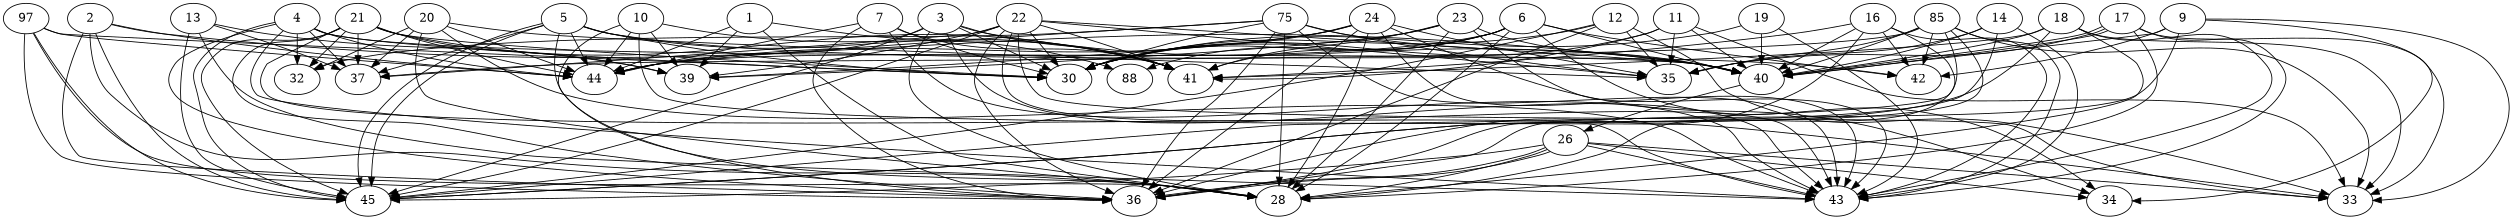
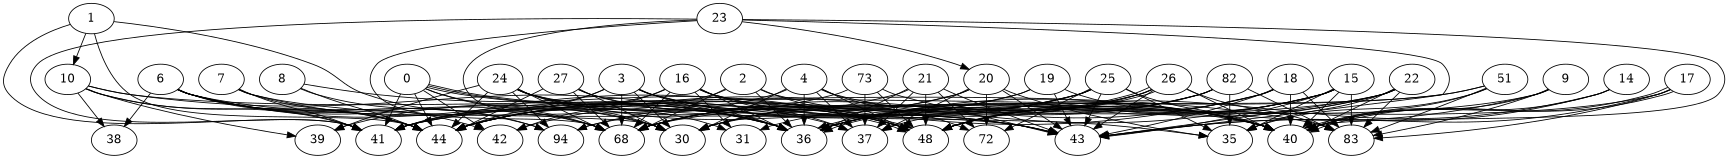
node "97": label "97" -> "27"
node "13": label "13" -> "73"
node "5": label "5" -> "0"
node "75": label "75" -> "25"
node "12": label "12" -> "82"
node "11": label "11" -> "51"
node "85": label "85" -> "15"
edge "21" -> "41": now "10" -> "41"
edge "1" -> "39": now "1" -> "10"
edge "22" -> "30": removed
edge "21" -> "39": removed
edge "7" -> "30": removed
edge "14" -> "35": removed
edge "22" -> "37": now "16" -> "37"
edge "22" -> "39": removed
edge "17" -> "35": removed
edge "21" -> "30": removed
edge "23" -> "39": now "23" -> "20"
edge "9" -> "42": removed
node "8": added
node "32": label "32" -> "72"
node "88": label "88" -> "38"
edge "40" -> "26": reversed
edge "3" -> "36": added
edge "6" -> "36": added
edge "19" -> "44": added
node "31": added
edge "4" -> "43": removed
node "45": label "45" -> "48"
node "28": label "28" -> "68"
node "34": label "34" -> "94"
node "33": label "33" -> "83"
